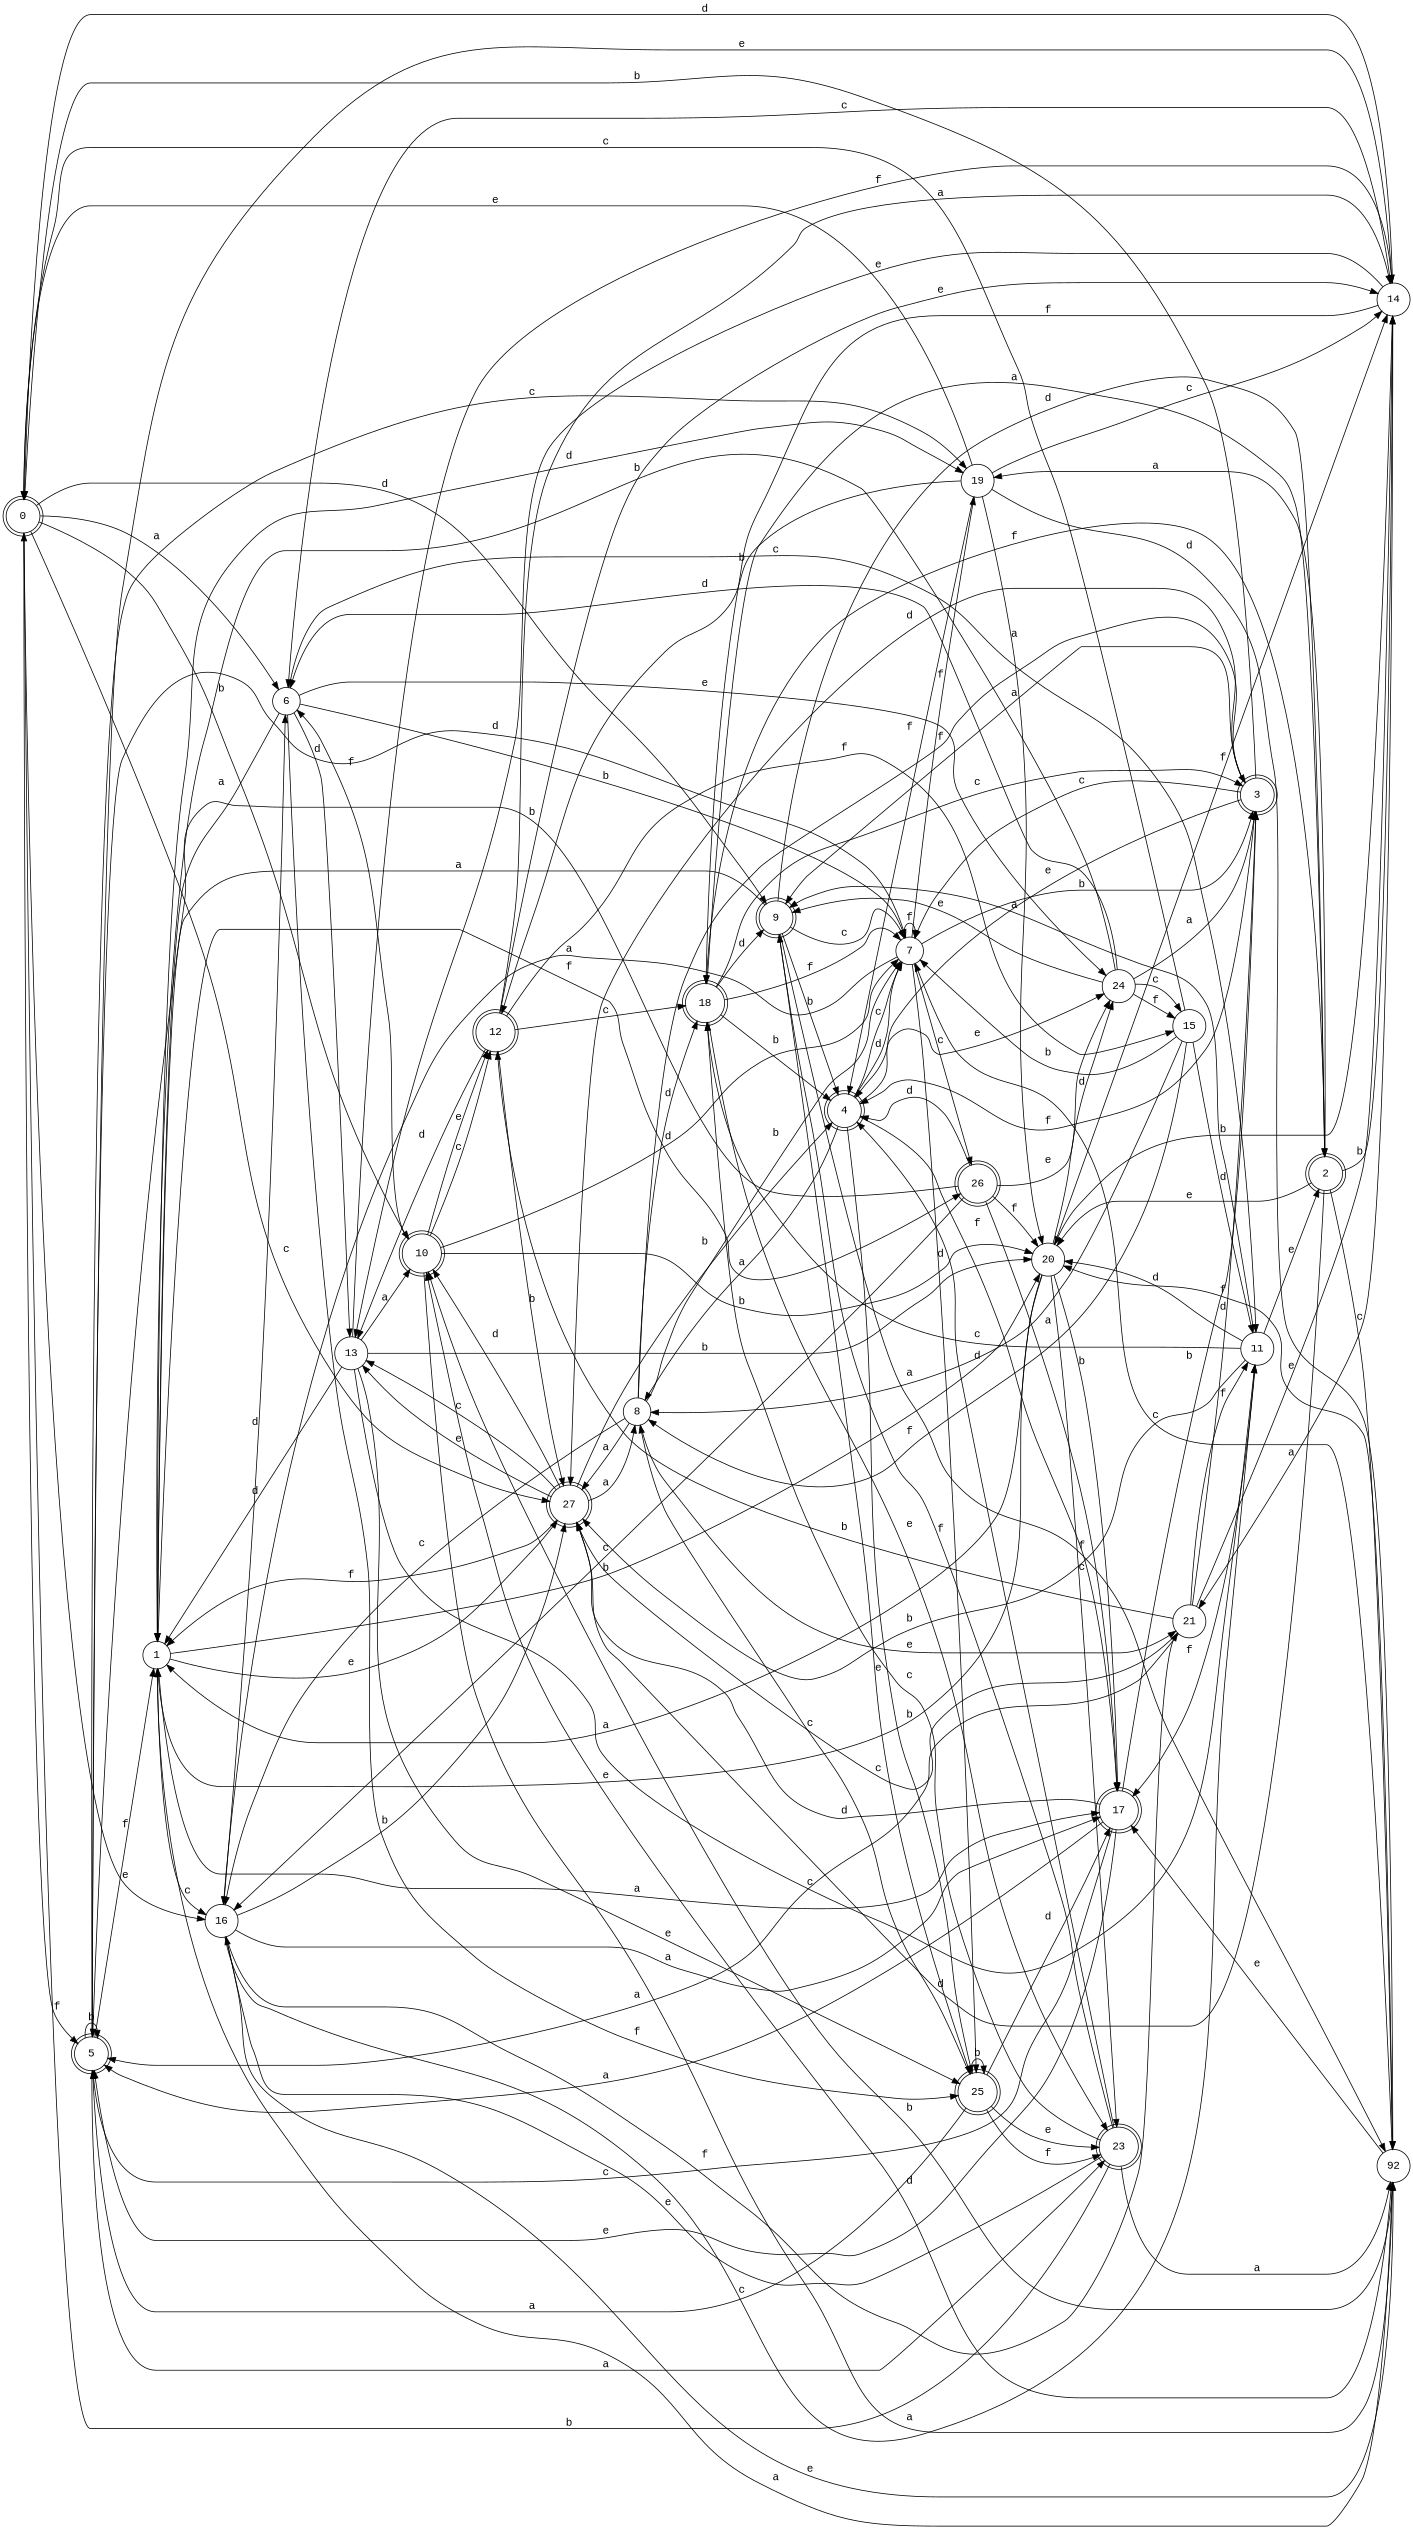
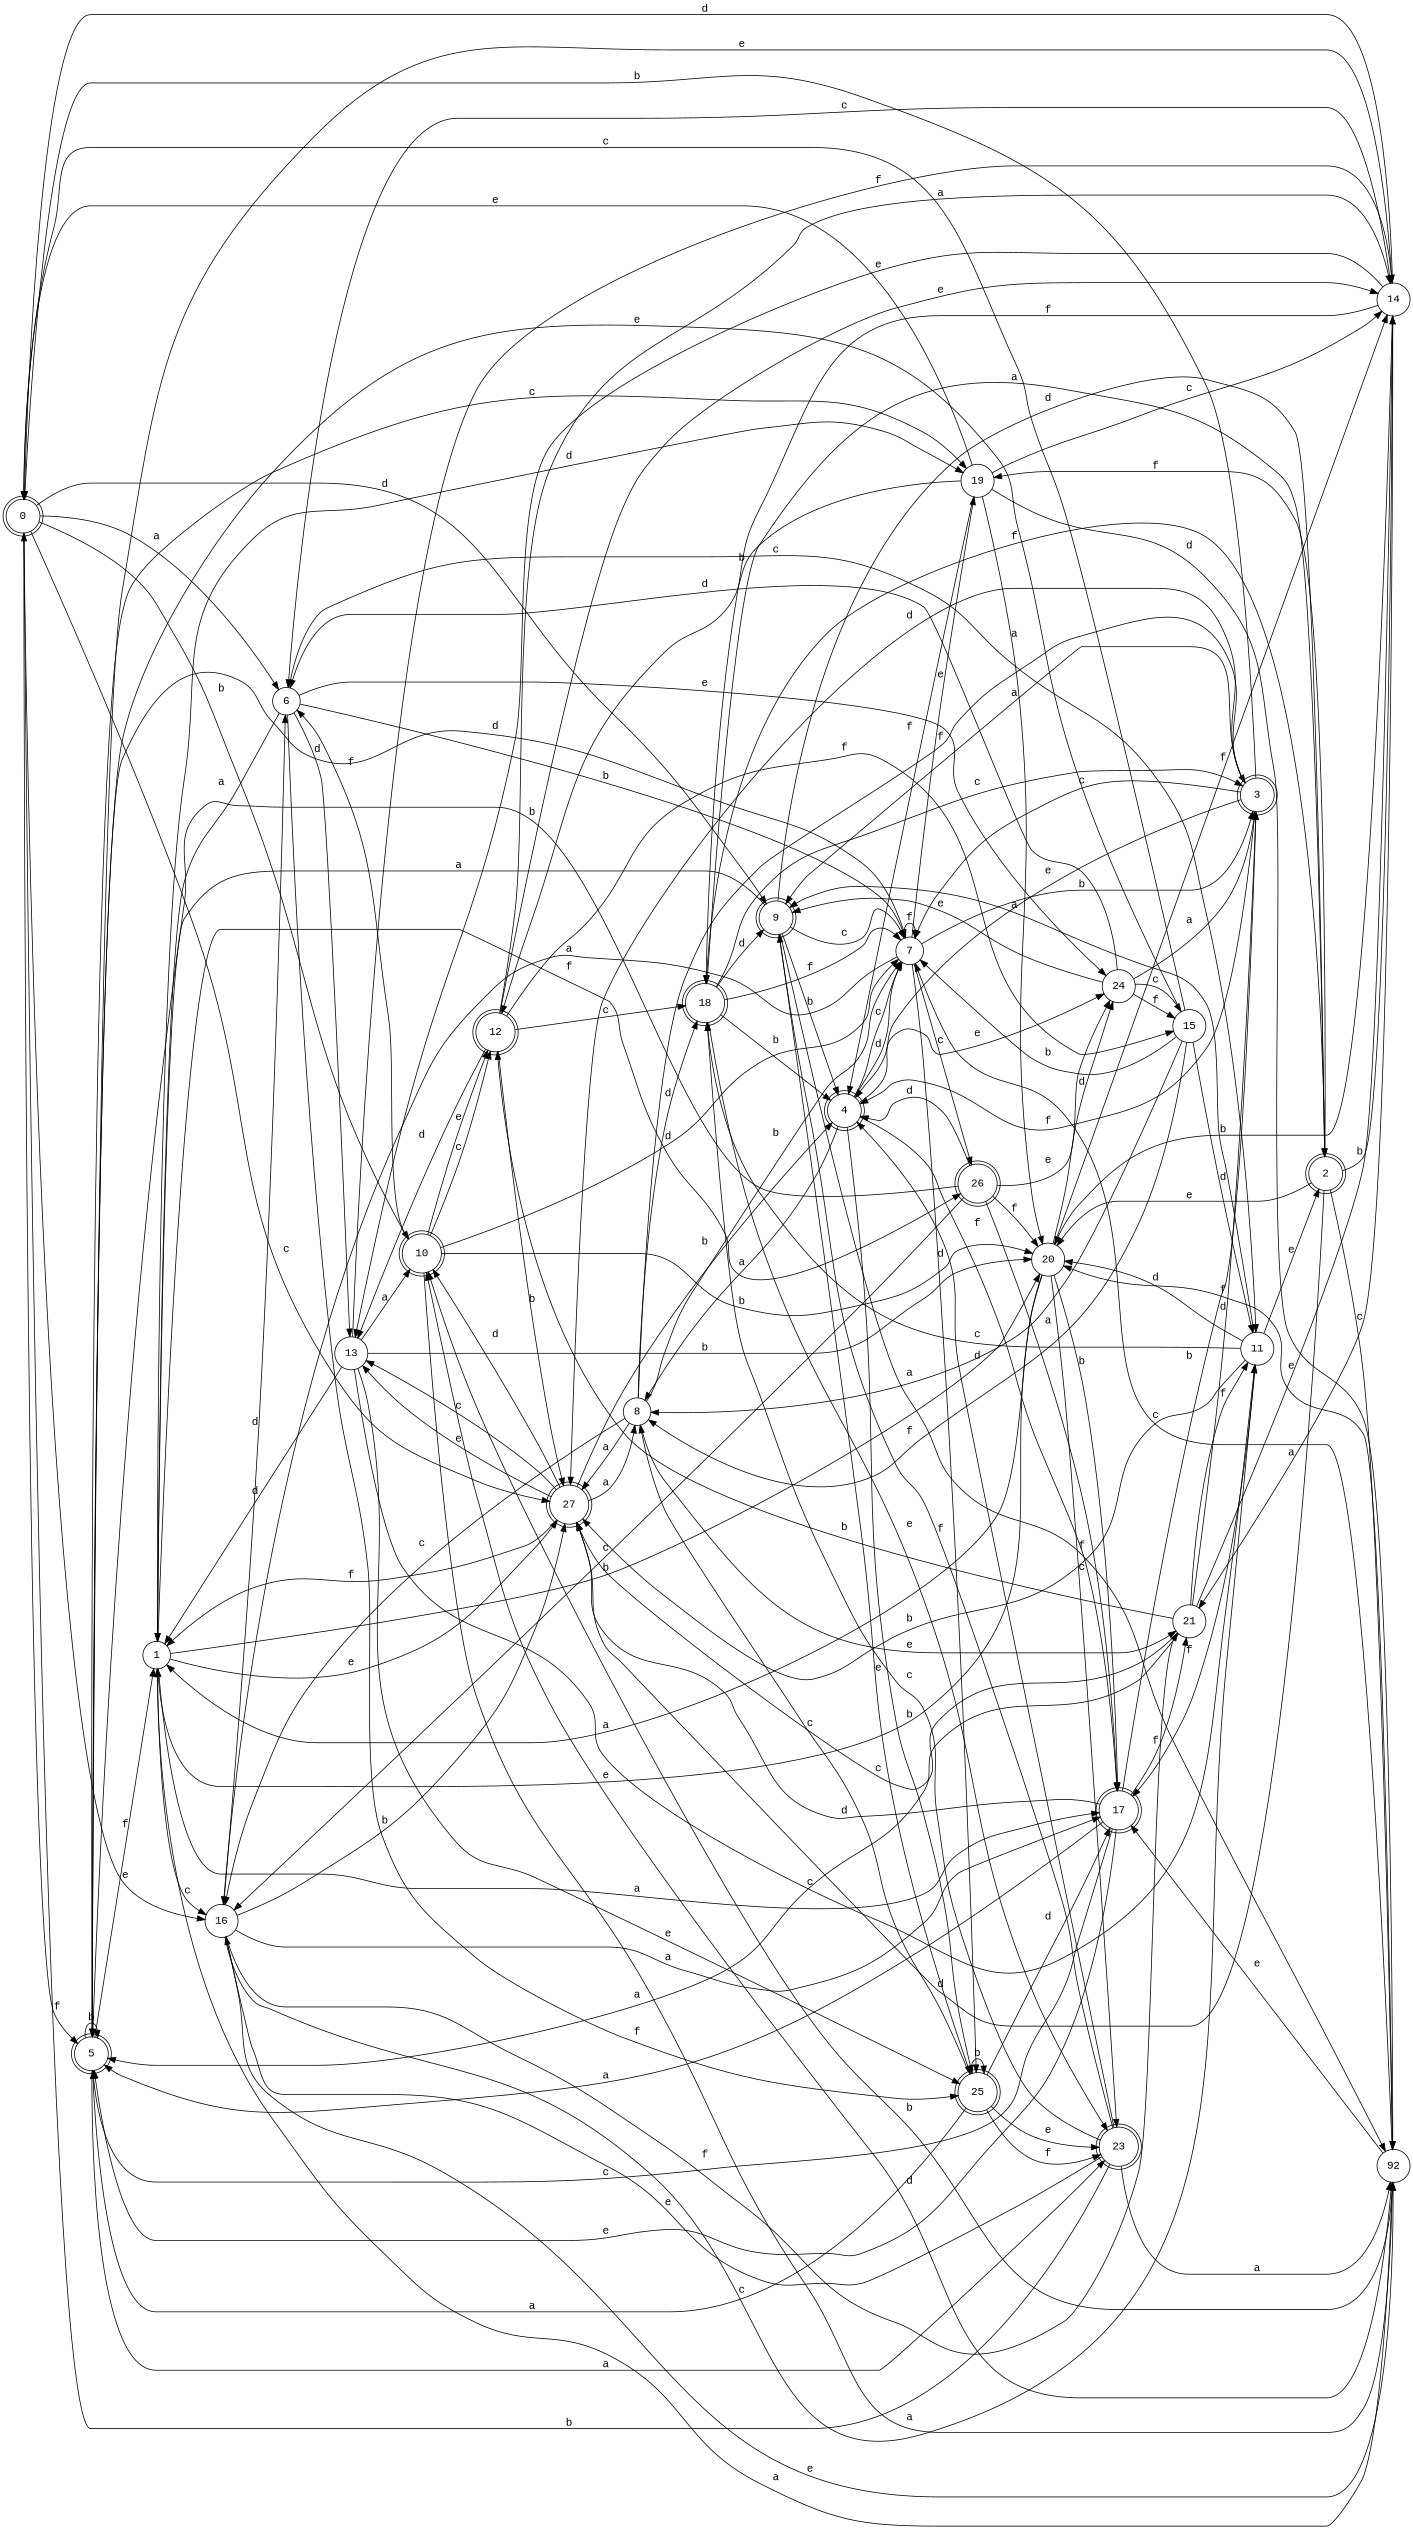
edge "2" -> "19": label "a" -> "f"
edge "15" -> "5": added, label "e"
edge "24" -> "1": removed, label "b"
edge "7" -> "19": label "f" -> "e"
edge "17" -> "21": added, label "f"
